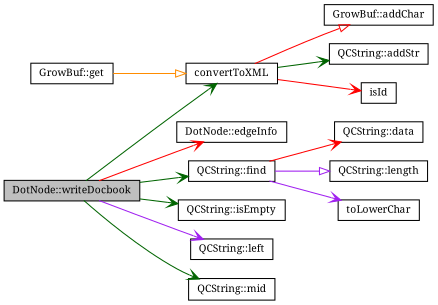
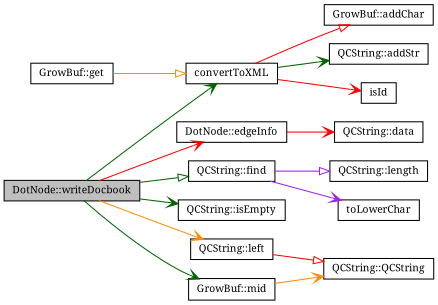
edge "QCString::find" -> "QCString::data": now "DotNode::edgeInfo" -> "QCString::data"
edge "DotNode::writeDocbook" -> "QCString::find": arrowhead vee -> onormal
edge "DotNode::writeDocbook" -> "QCString::left": color purple -> darkorange
node "QCString::QCString": added
node "QCString::mid": label "QCString::mid" -> "GrowBuf::mid"
